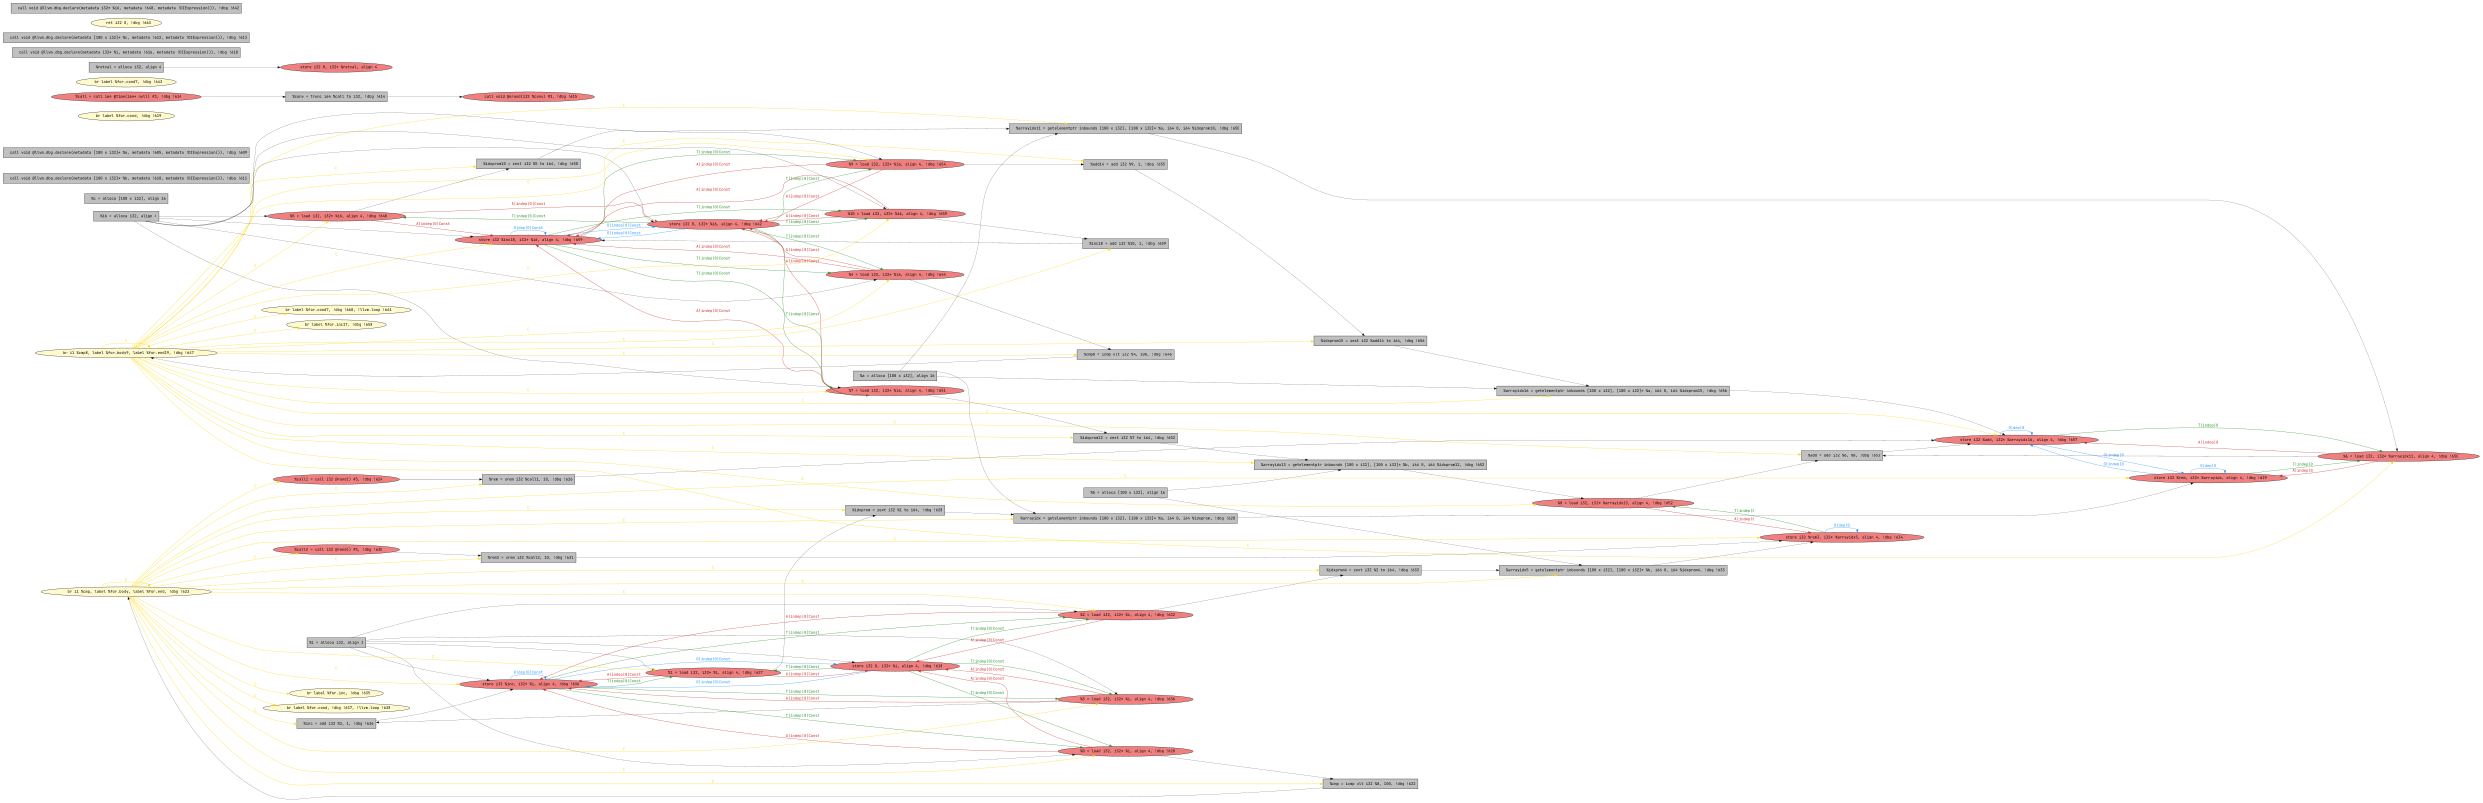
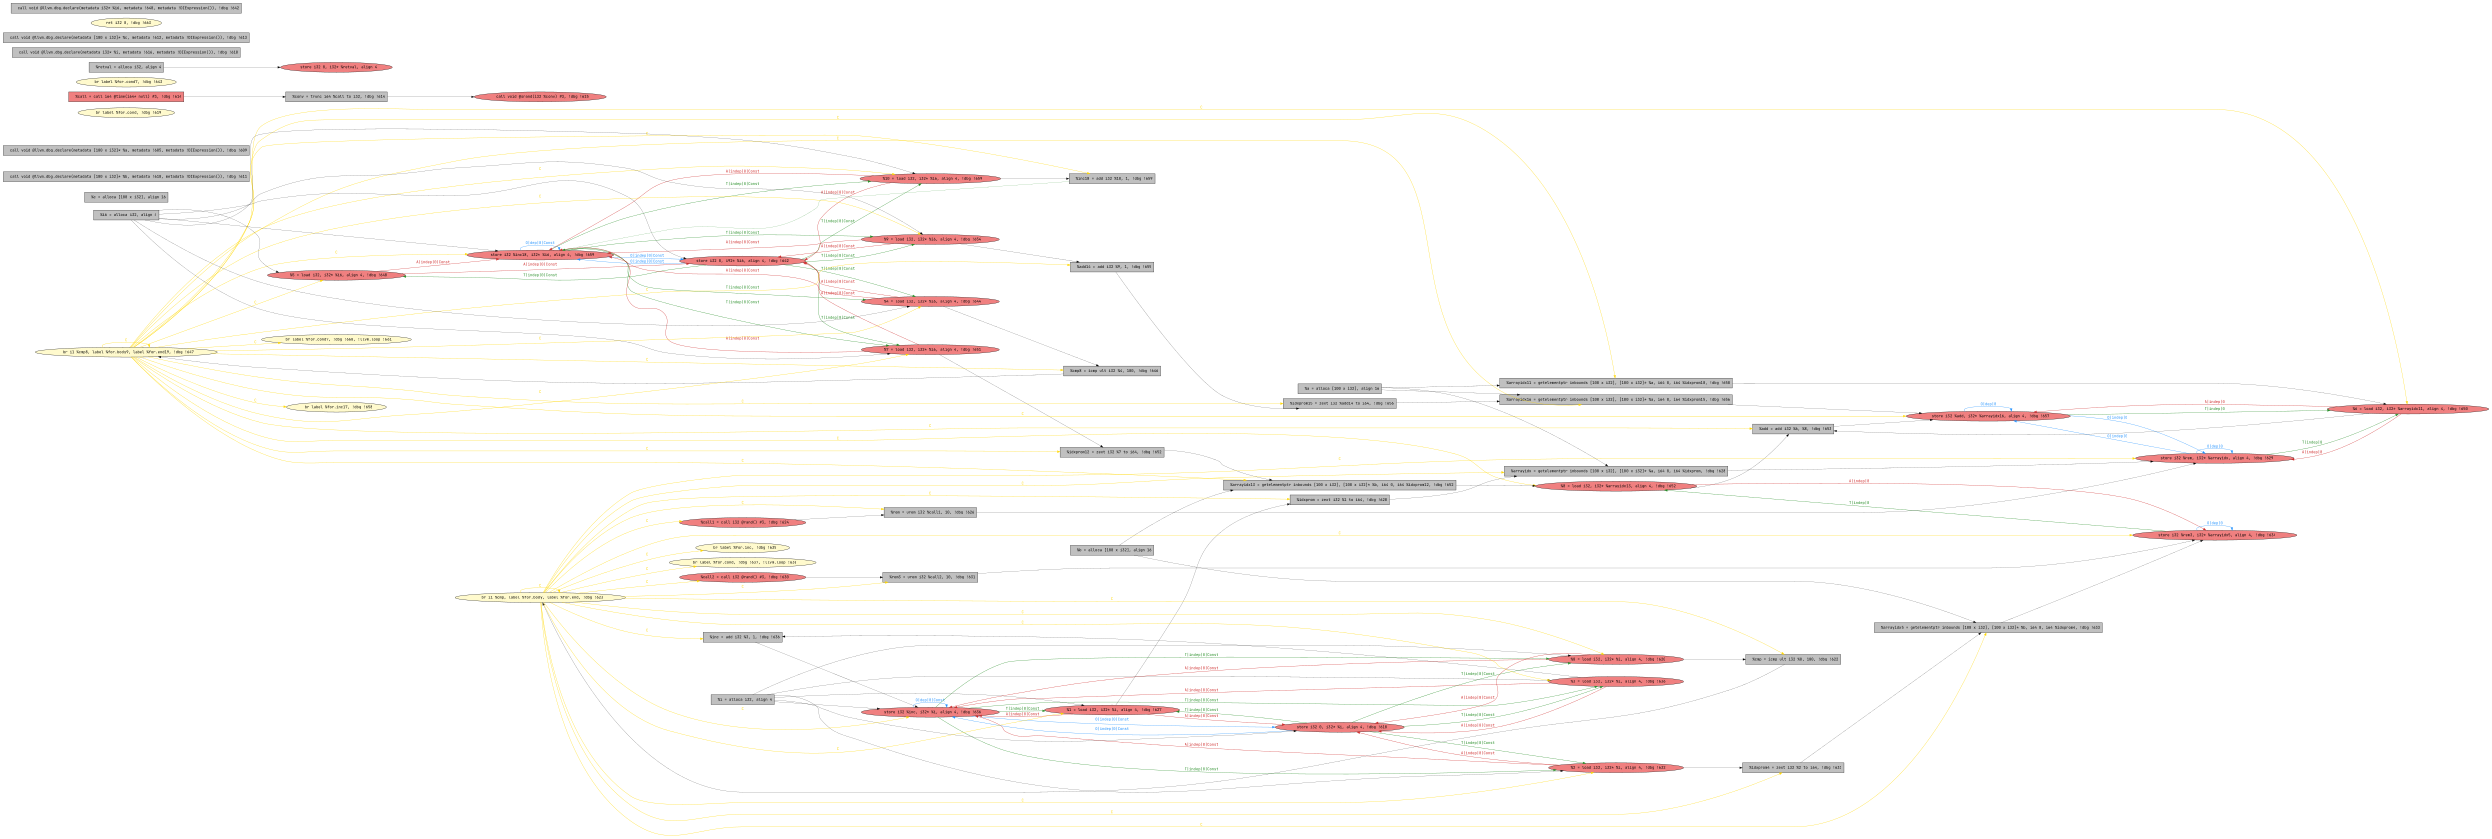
node "%call = call i64 @time(i64* null) #3, !dbg !614": shape ellipse -> box
node "%idxprom10 = zext i32 %5 to i64, !dbg !650": removed
node "store i32 0, i32* %i6, align 4, !dbg !642": label "store i32 0, i32* %i6, align 4, !dbg !642" -> "store i32 0, i92* %i6, align 4, !dbg !642"
edge "%inc18 = add i32 %10, 1, !dbg !659" -> "store i32 %inc18, i32* %i6, align 4, !dbg !659": color black -> forestgreen
edge "%rem = urem i32 %call1, 10, !dbg !626" -> "store i32 %add, i32* %arrayidx16, align 4, !dbg !657": now "%rem = urem i32 %call1, 10, !dbg !626" -> "store i32 %rem, i32* %arrayidx, align 4, !dbg !629"
node "%i = alloca i32, align 3": label "%i = alloca i32, align 3" -> "%i = alloca i32, align 4"
